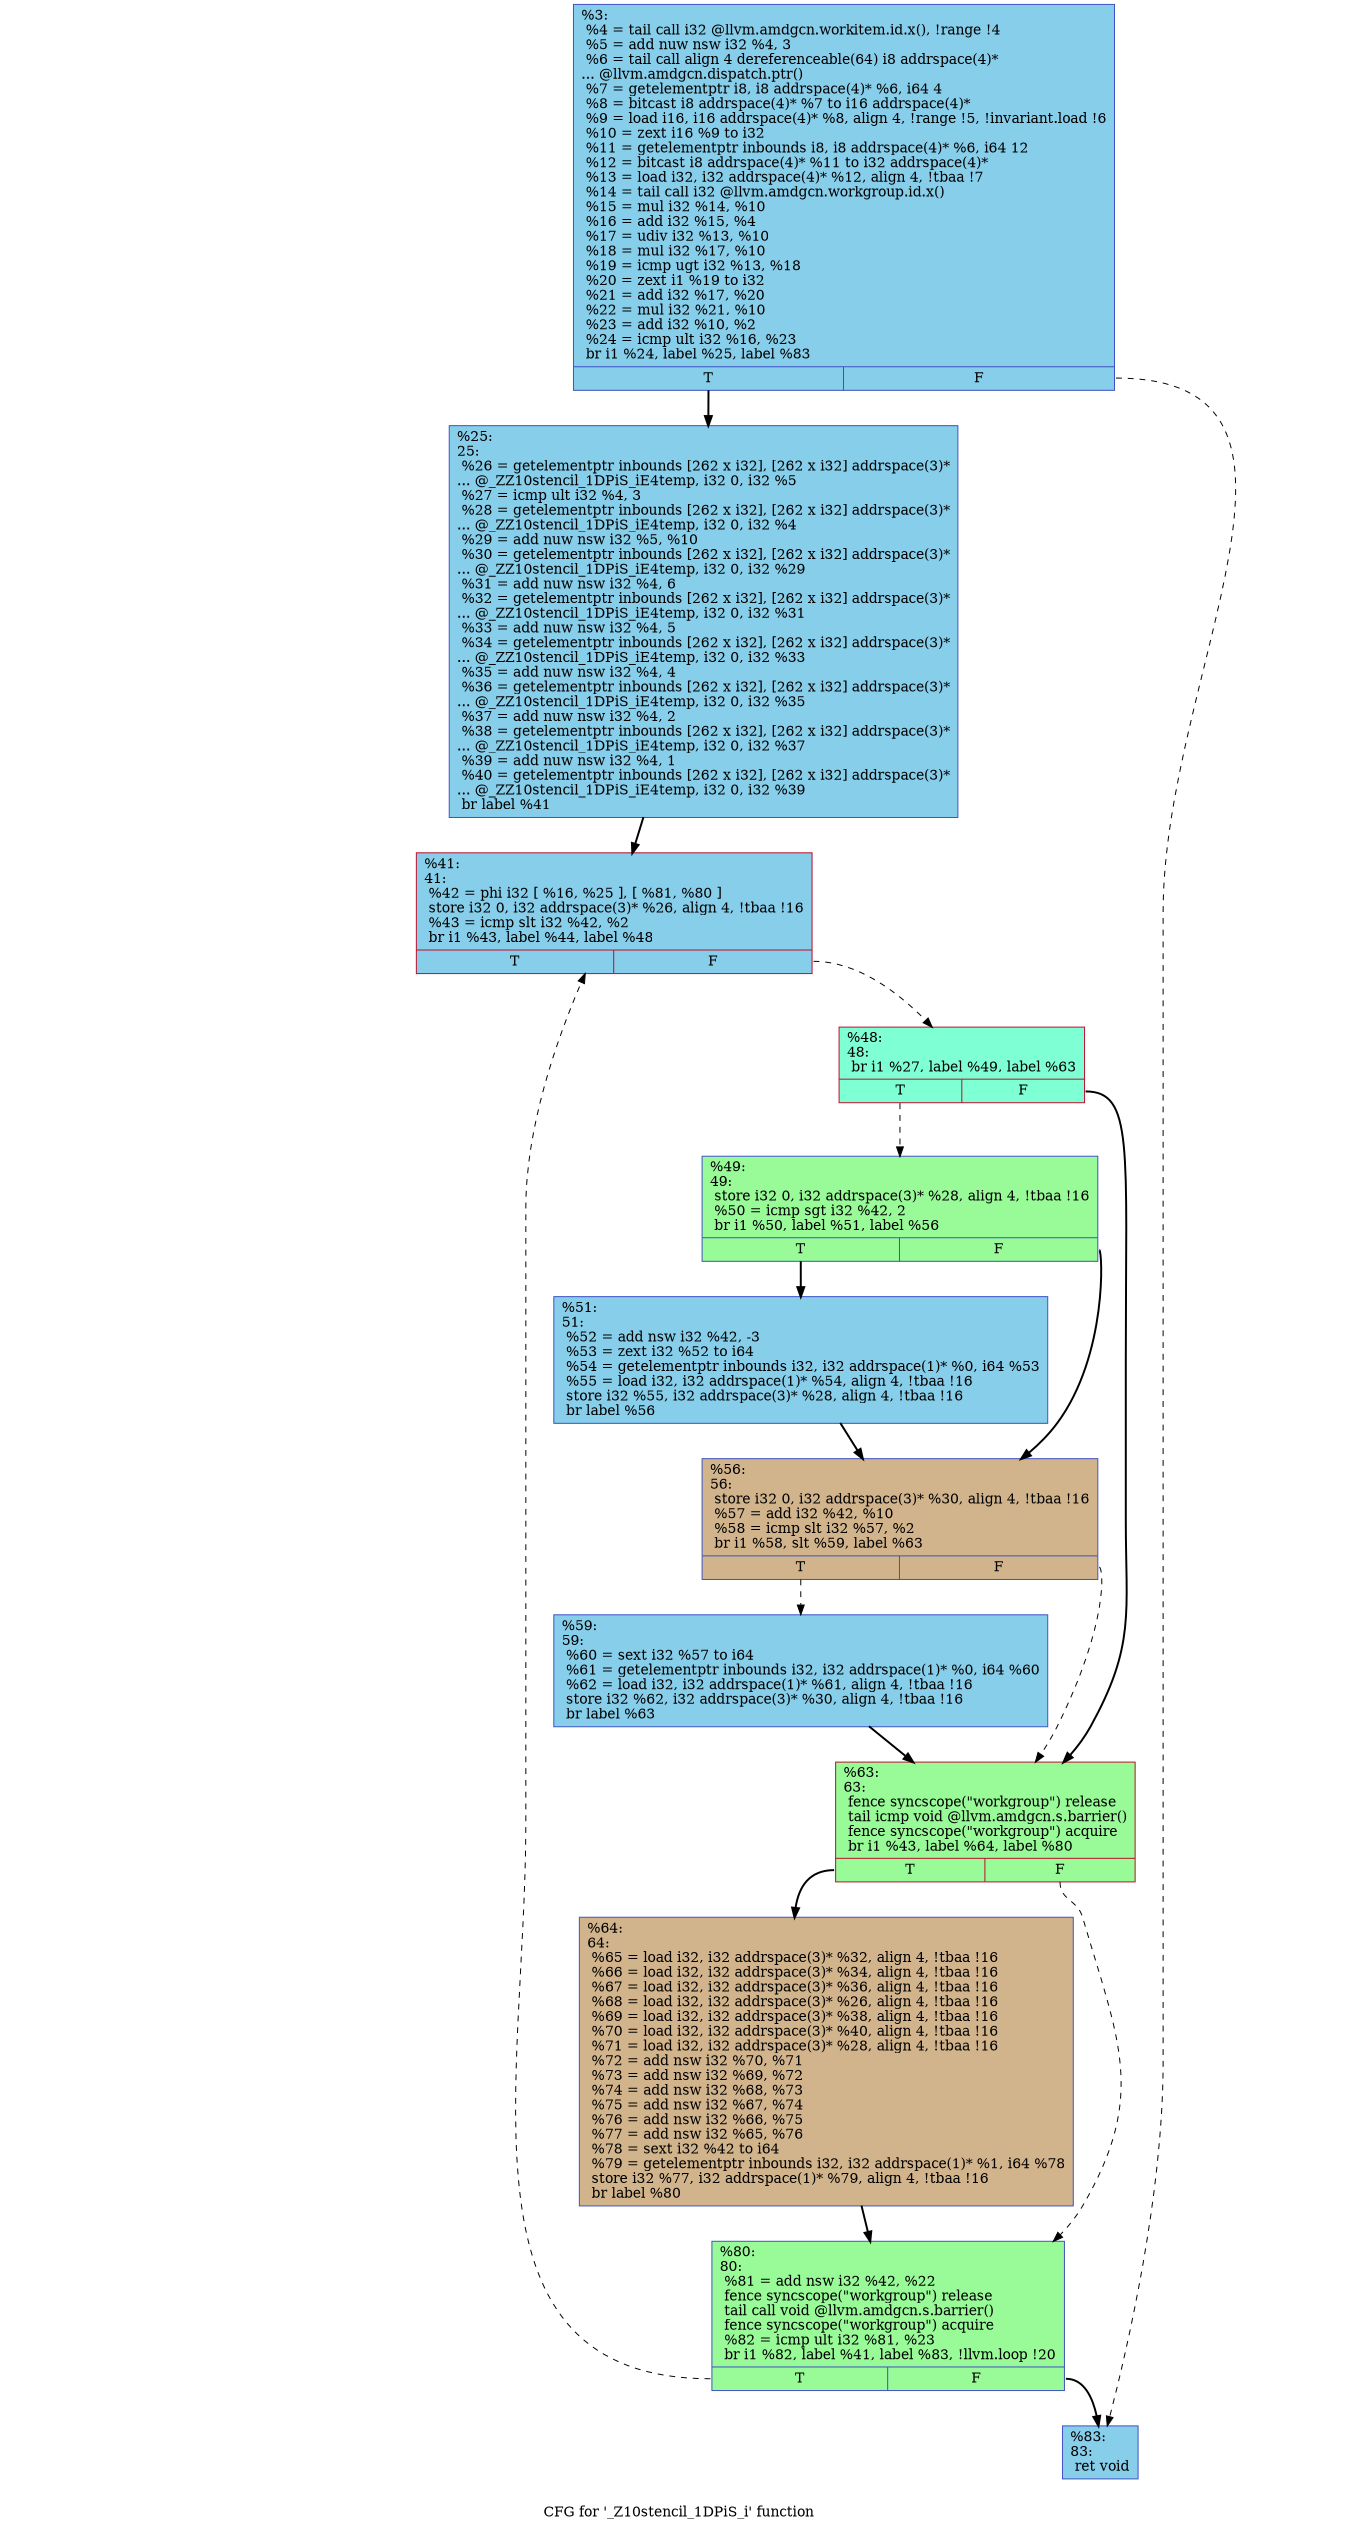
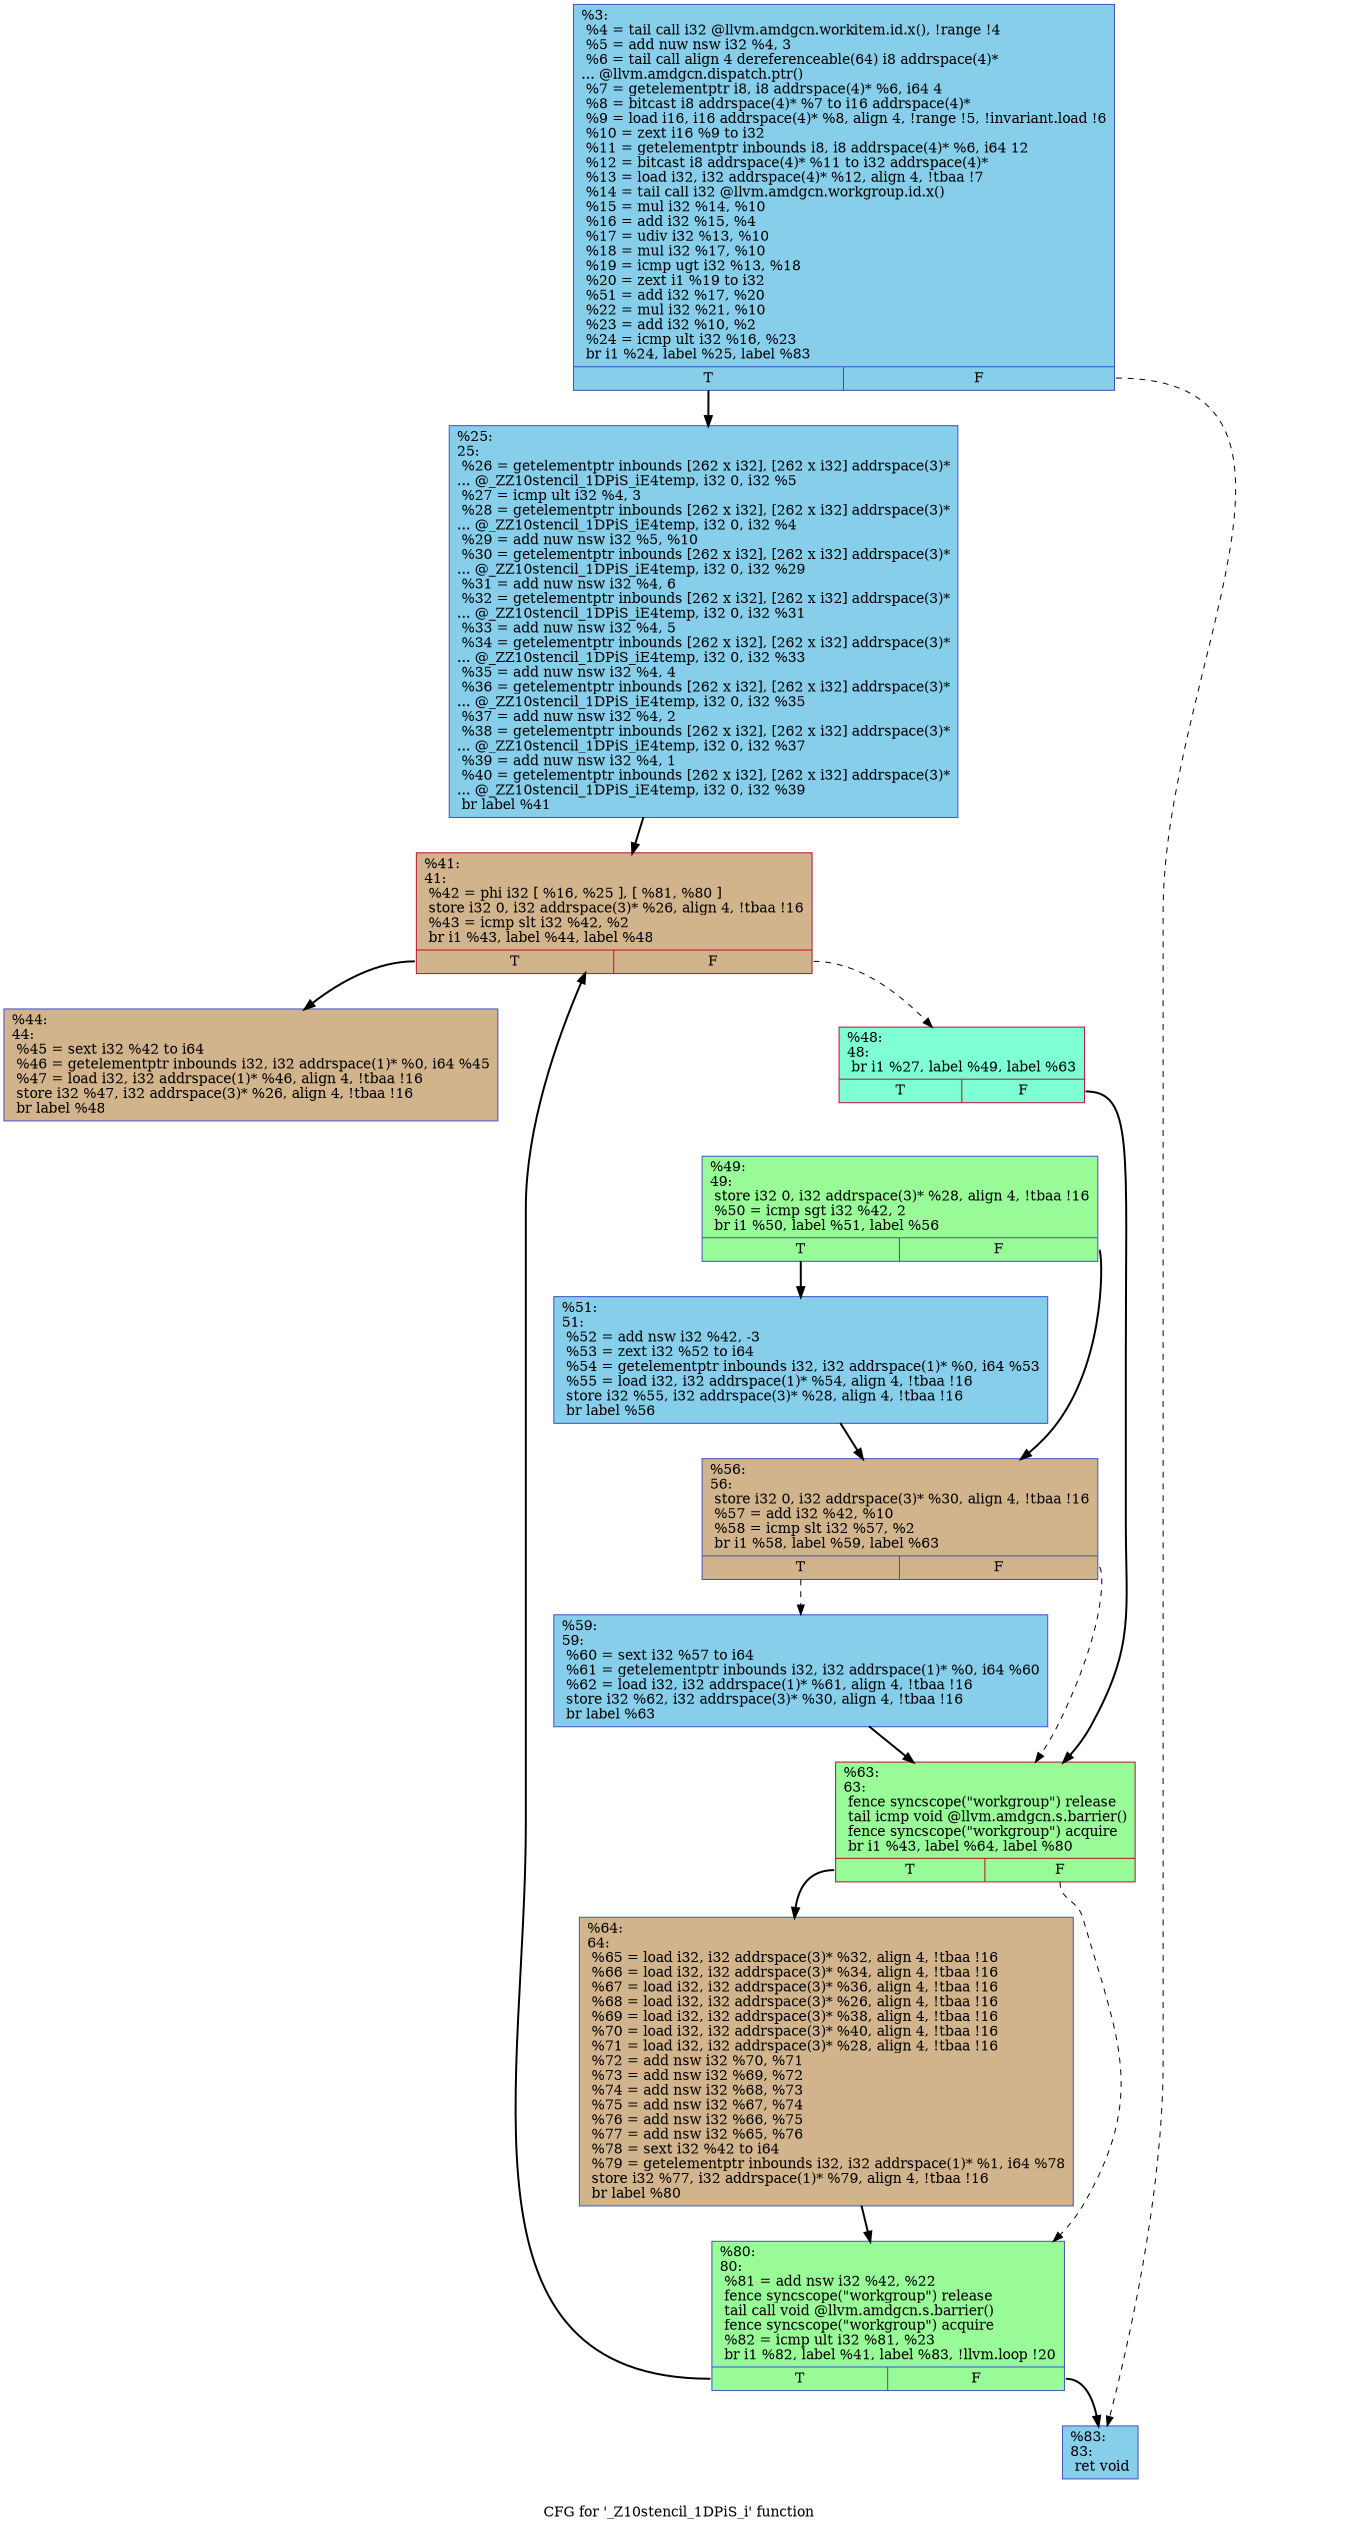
node "%3:": text "%21 = add i32 %17, %20" -> "%51 = add i32 %17, %20"
node "%41:": fillcolor skyblue -> tan
node "%44:": added
edge "%48:" -> "%49:": removed
node "%56:": text "br i1 %58, slt %59, label %63" -> "br i1 %58, label %59, label %63"
edge "%80:" -> "%41:": style dashed -> bold
